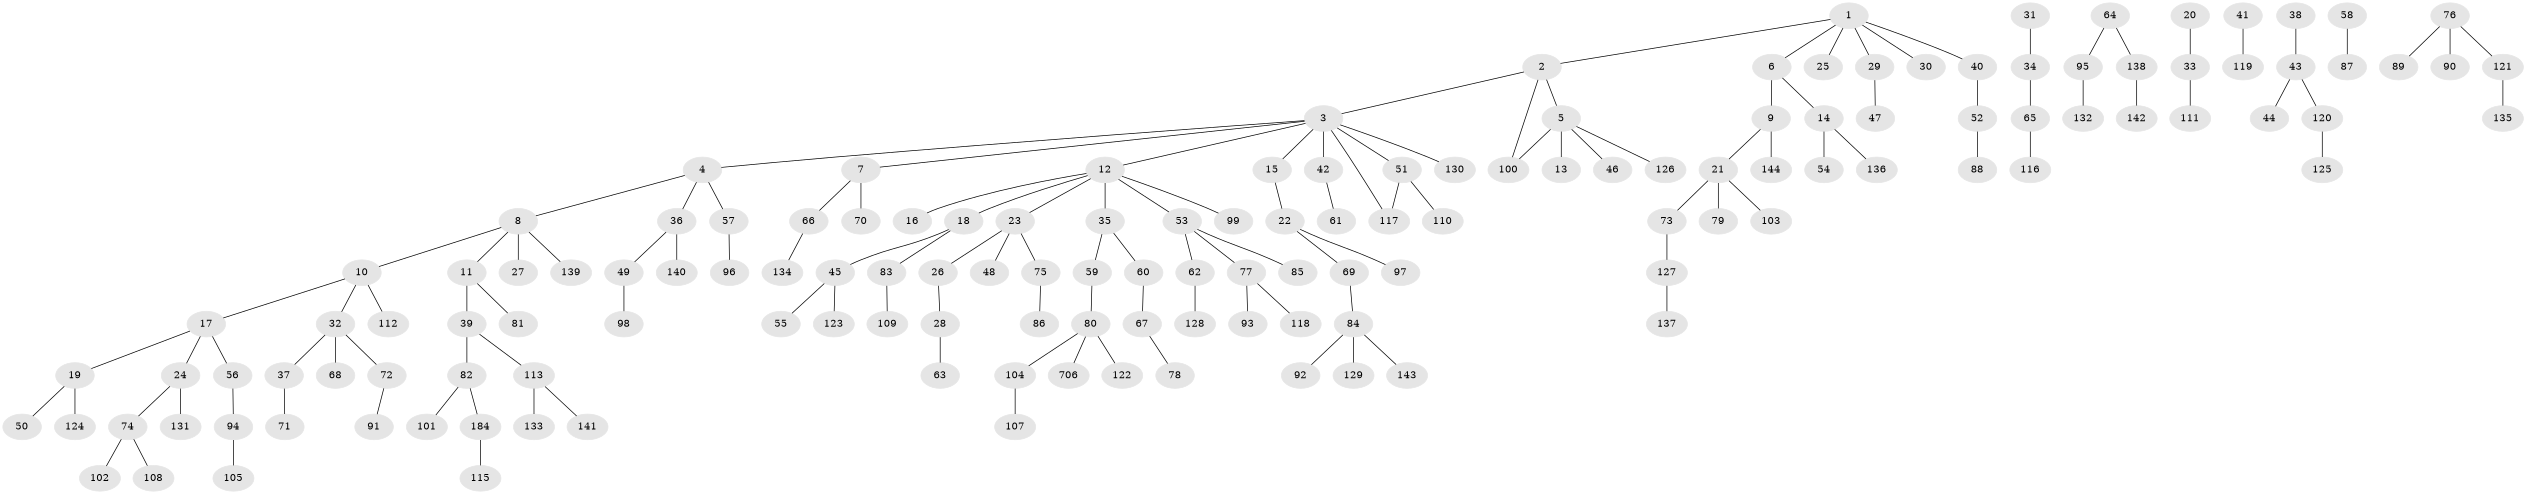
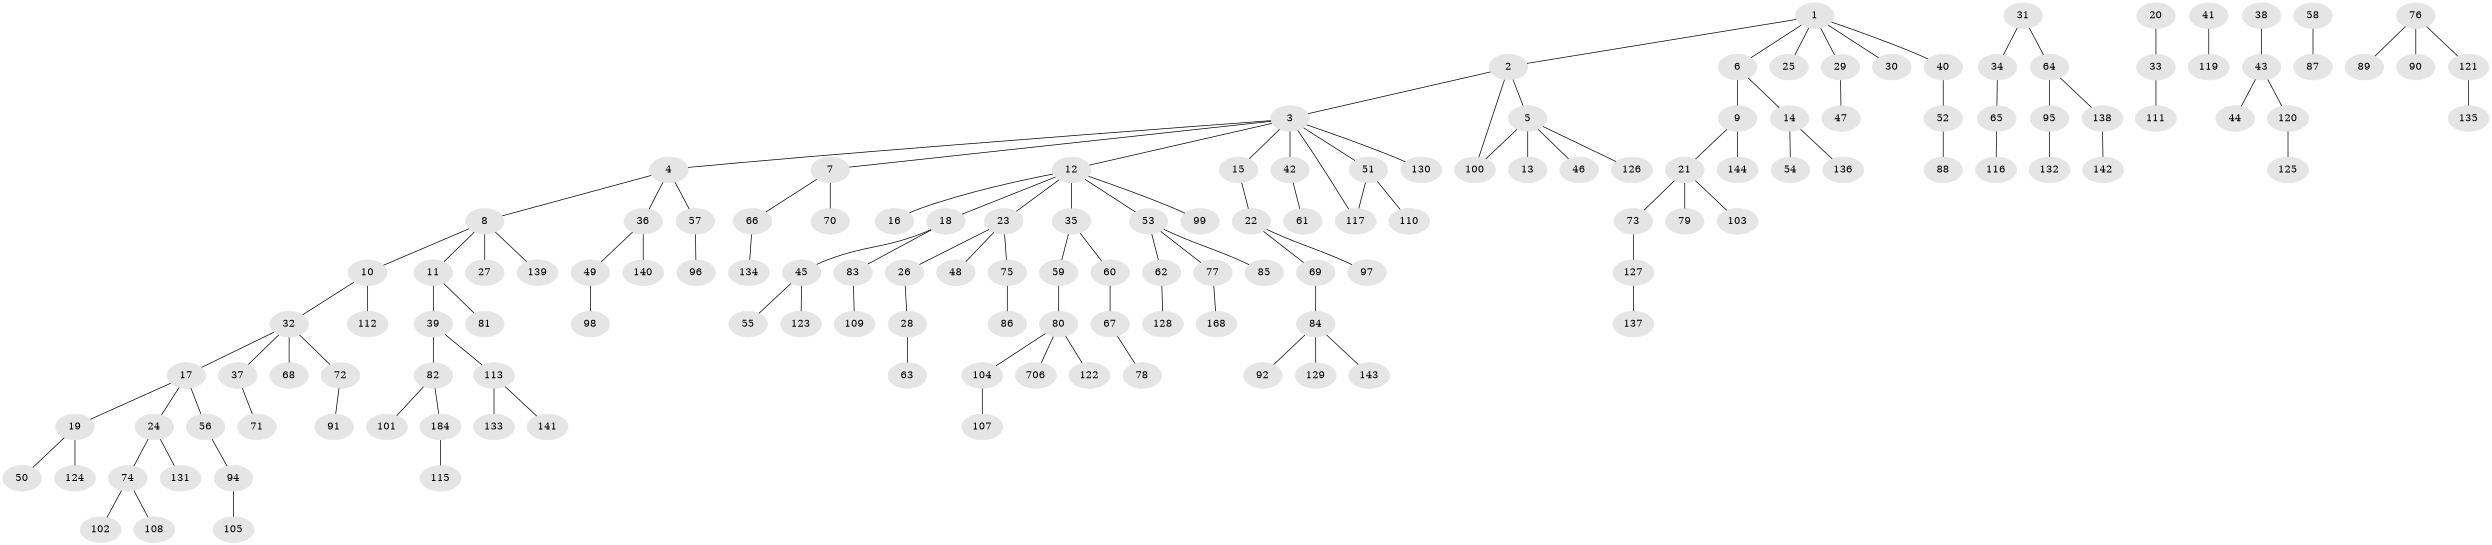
edge "31" -- "64": added
edge "10" -- "17": now "32" -- "17"
node "93": removed
node "118": label "118" -> "168"
